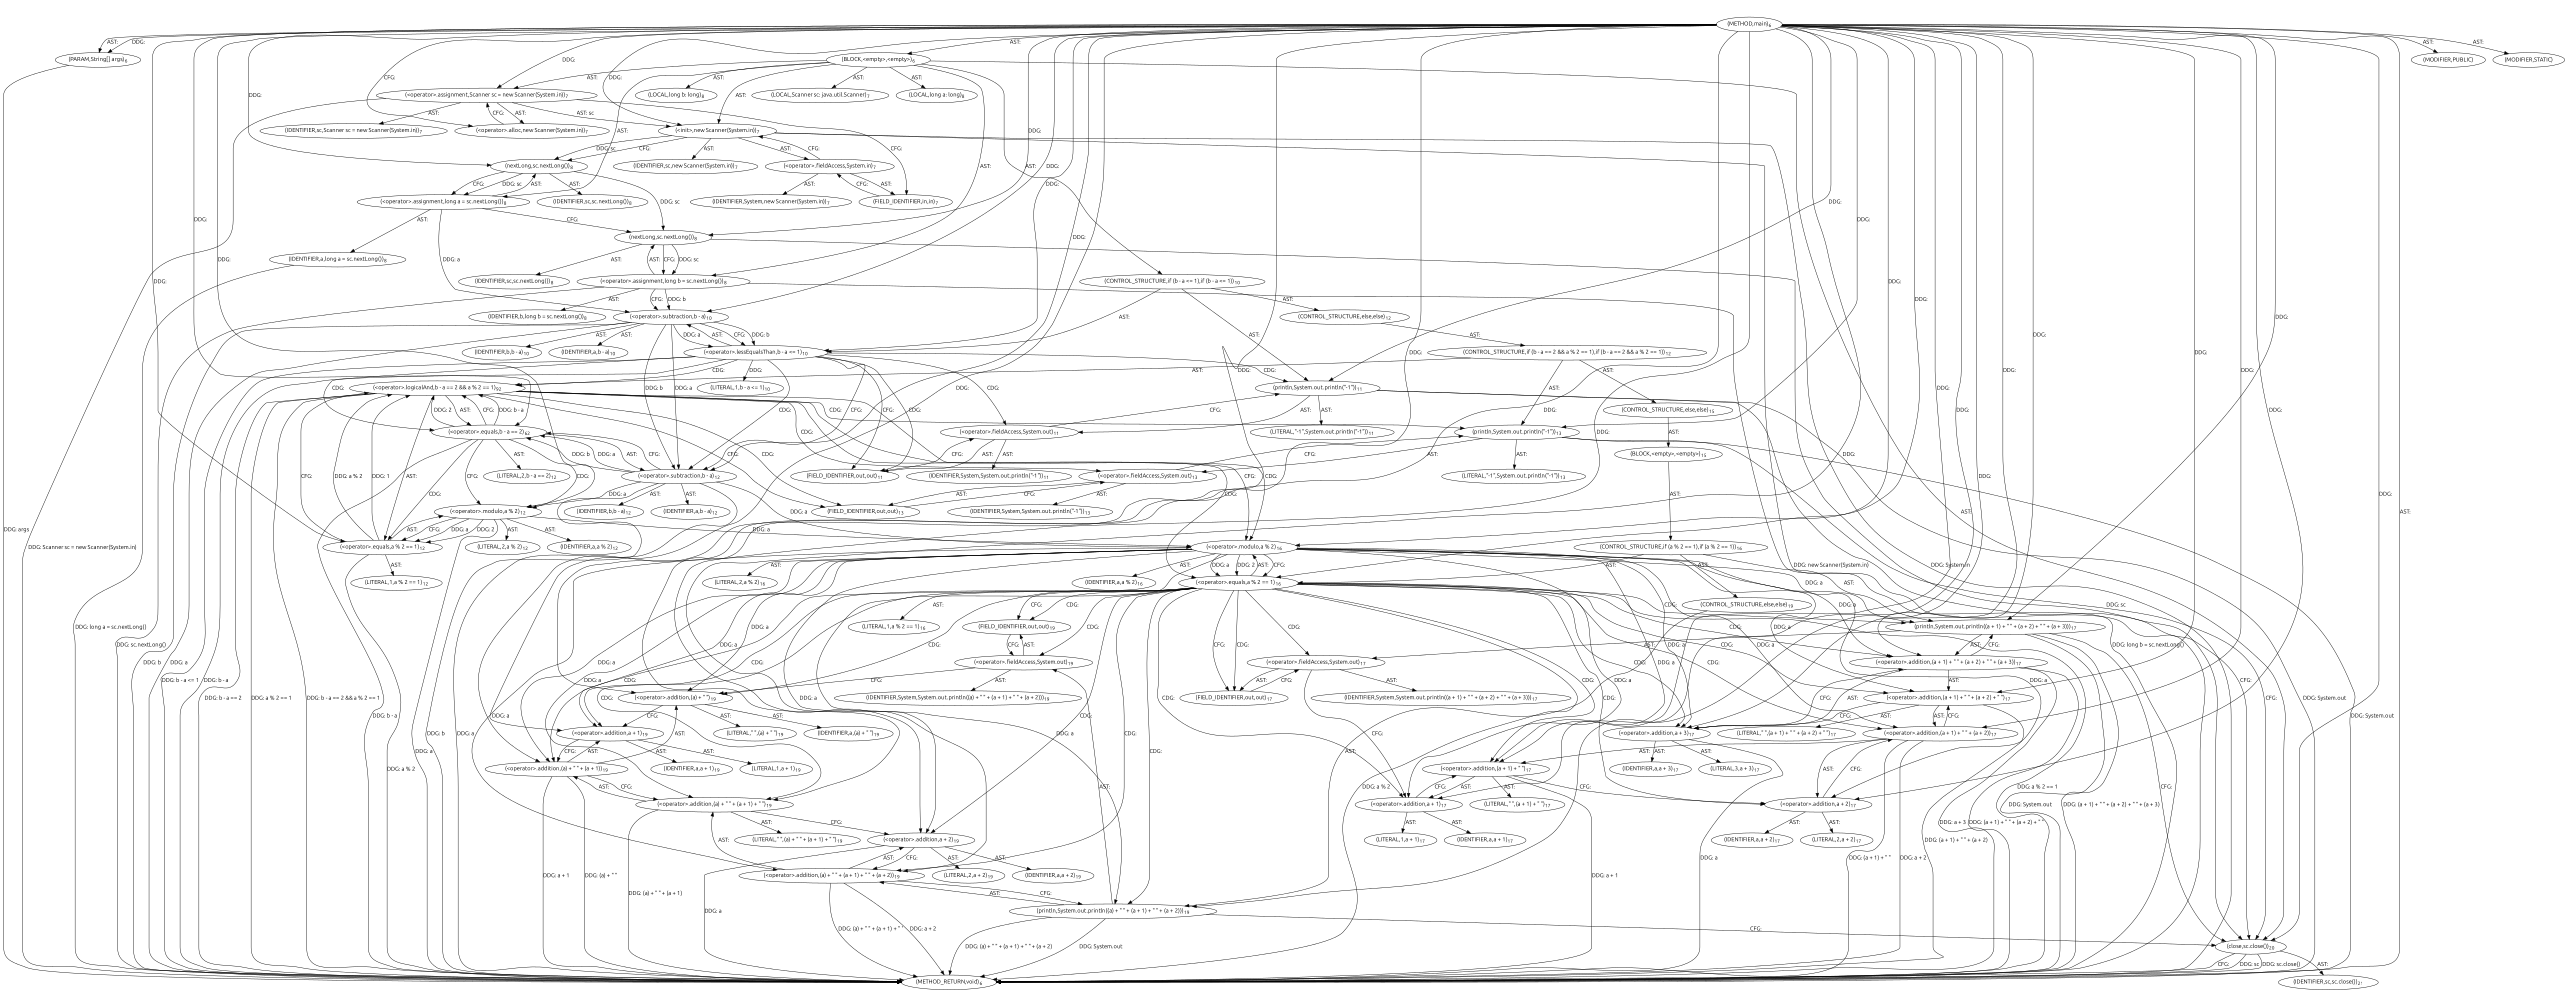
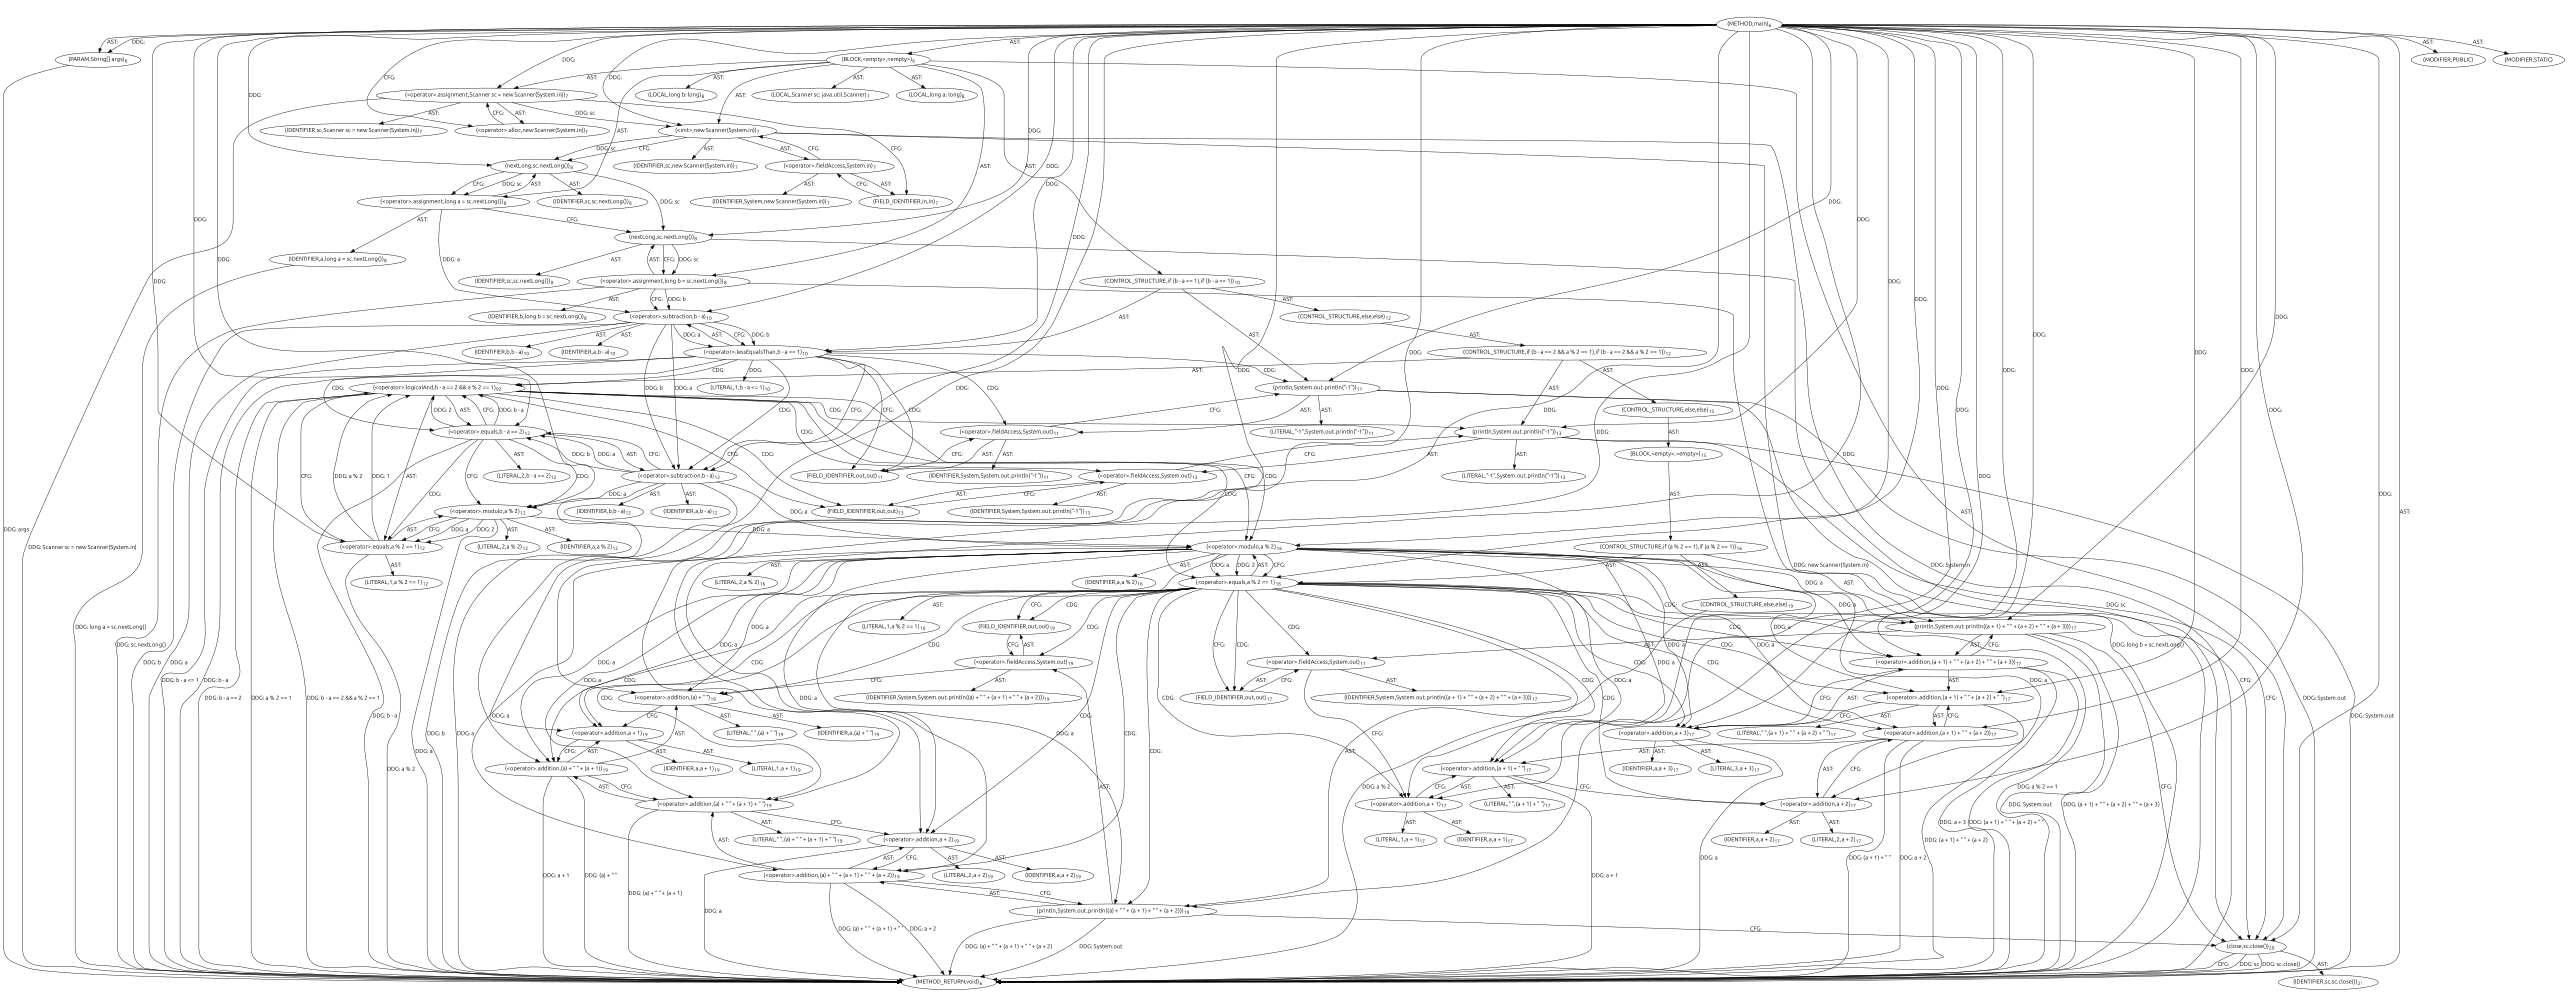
edge "(<operator>.assignment,Scanner sc = new Scanner(System.in))" -> "(<init>,new Scanner(System.in))": label "AST: sc" -> "DDG: sc"
node "(<operator>.equals,b - a == 2)": text "62" -> "12"
